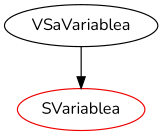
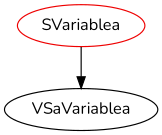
edge "VSaVariablea" -> "SVariablea": reversed
